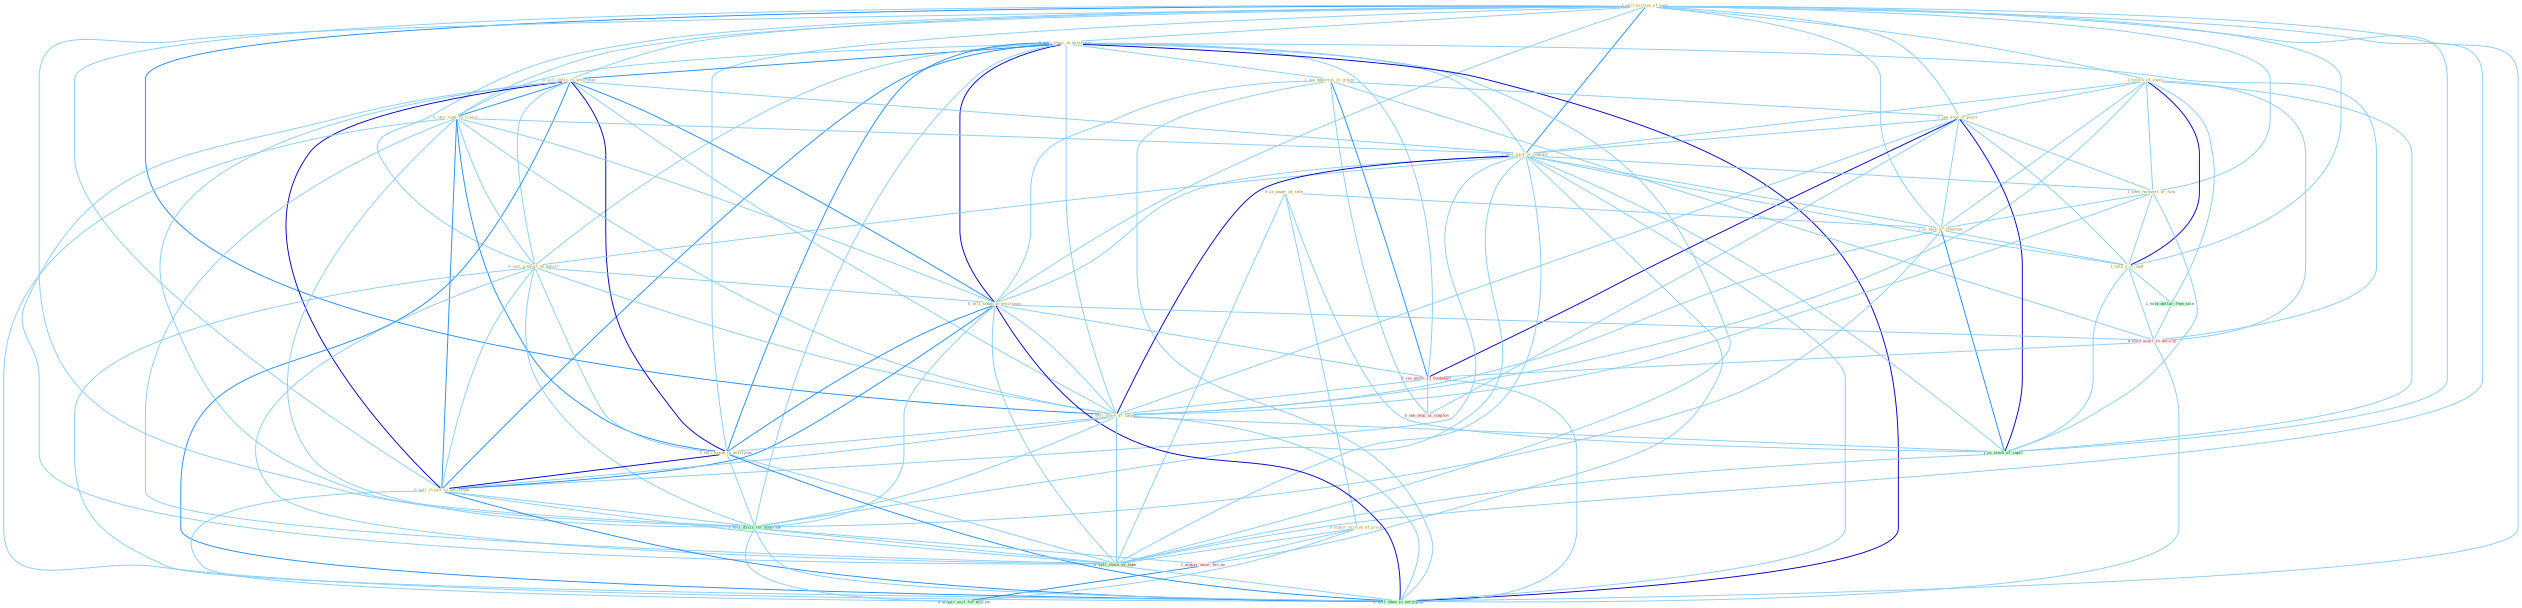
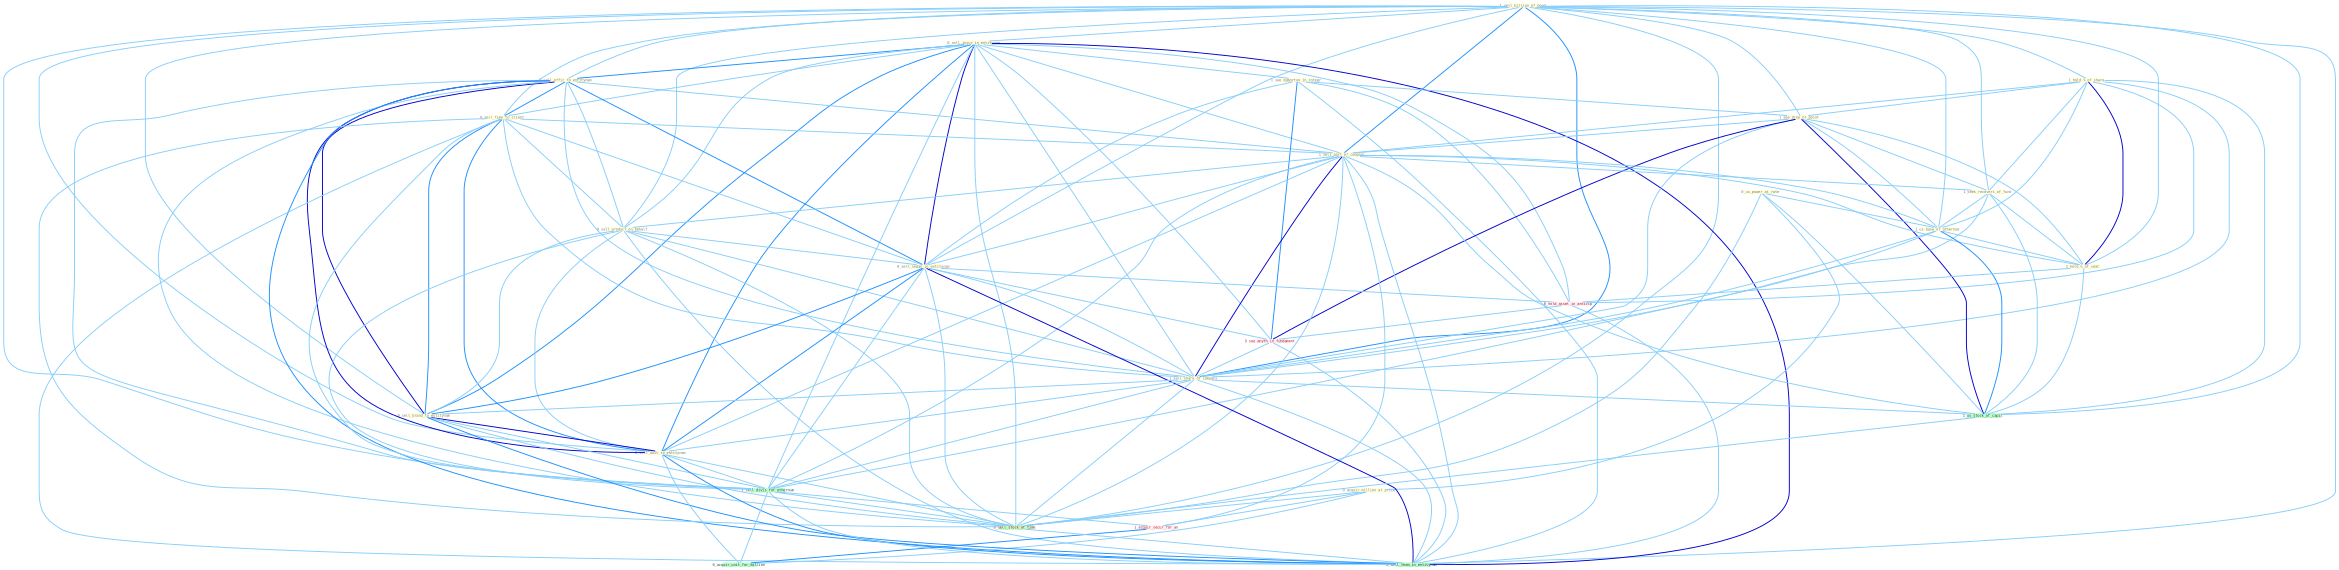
node "1_hold_dollar_from_sale": removed
node "0_see_shop_as_symptom": removed
node "0_sell_client_to_entitynam": label "0_sell_client_to_entitynam" -> "0_sell_unit_to_entitynam"
